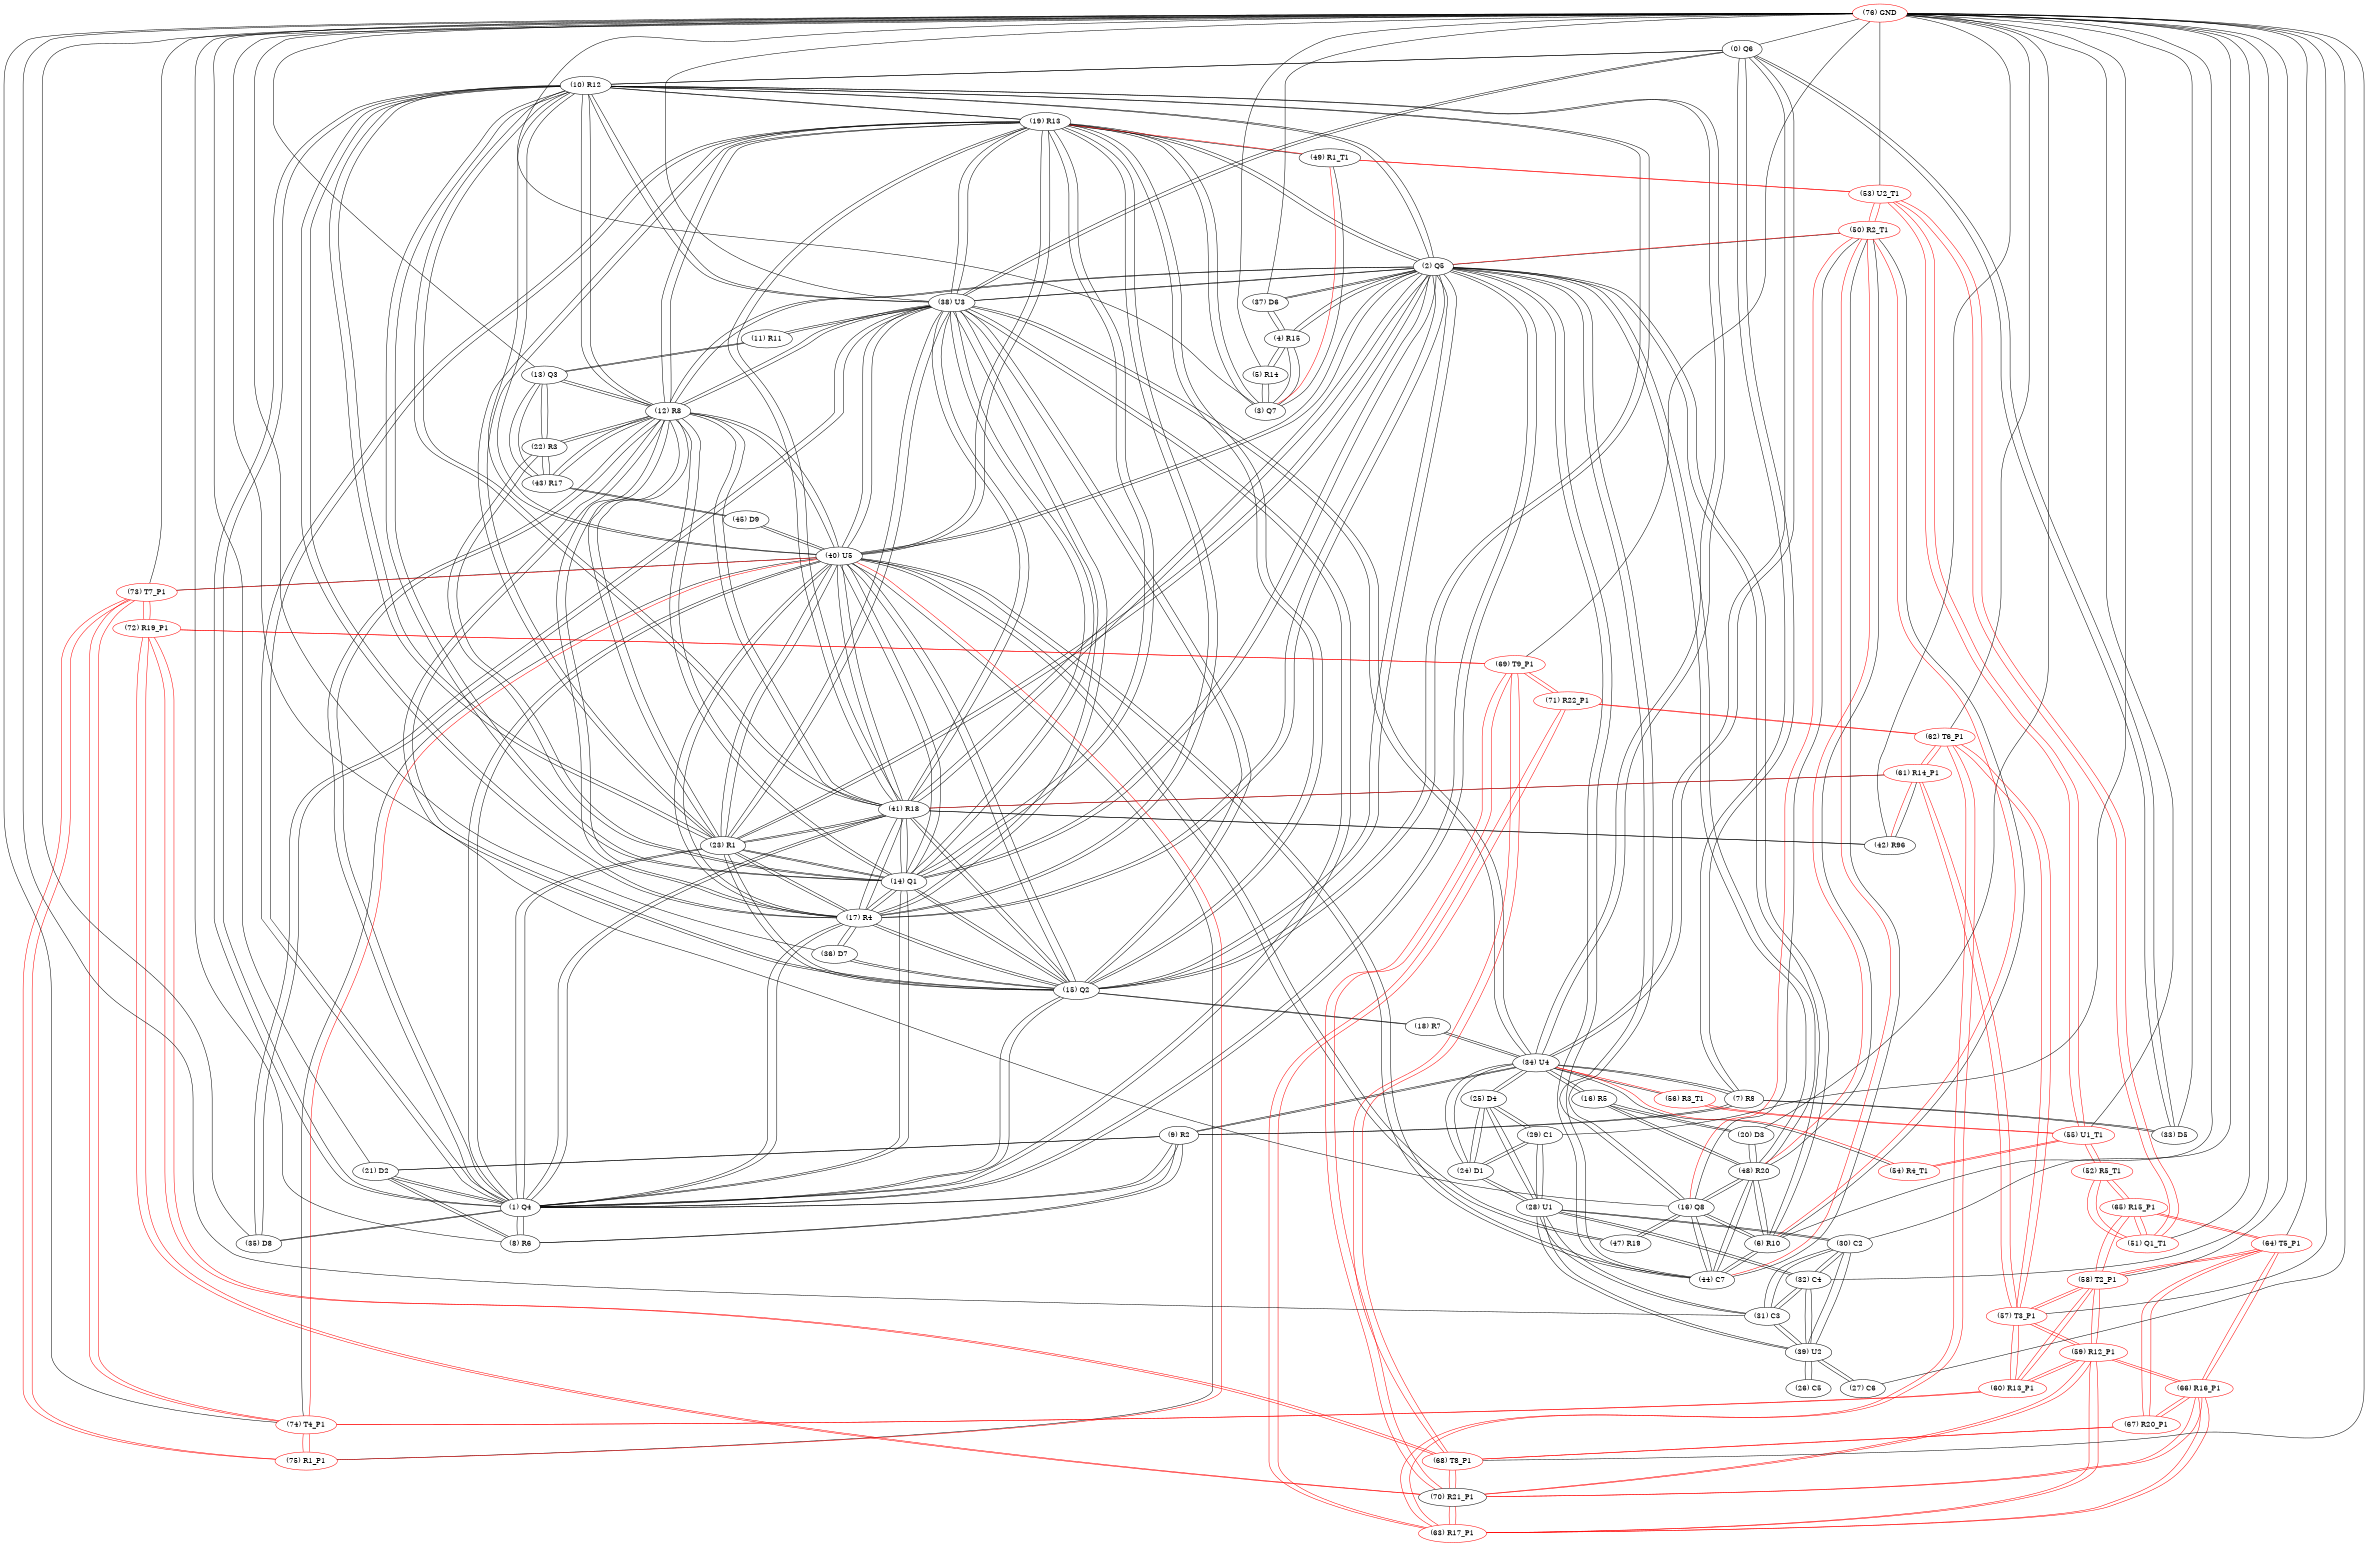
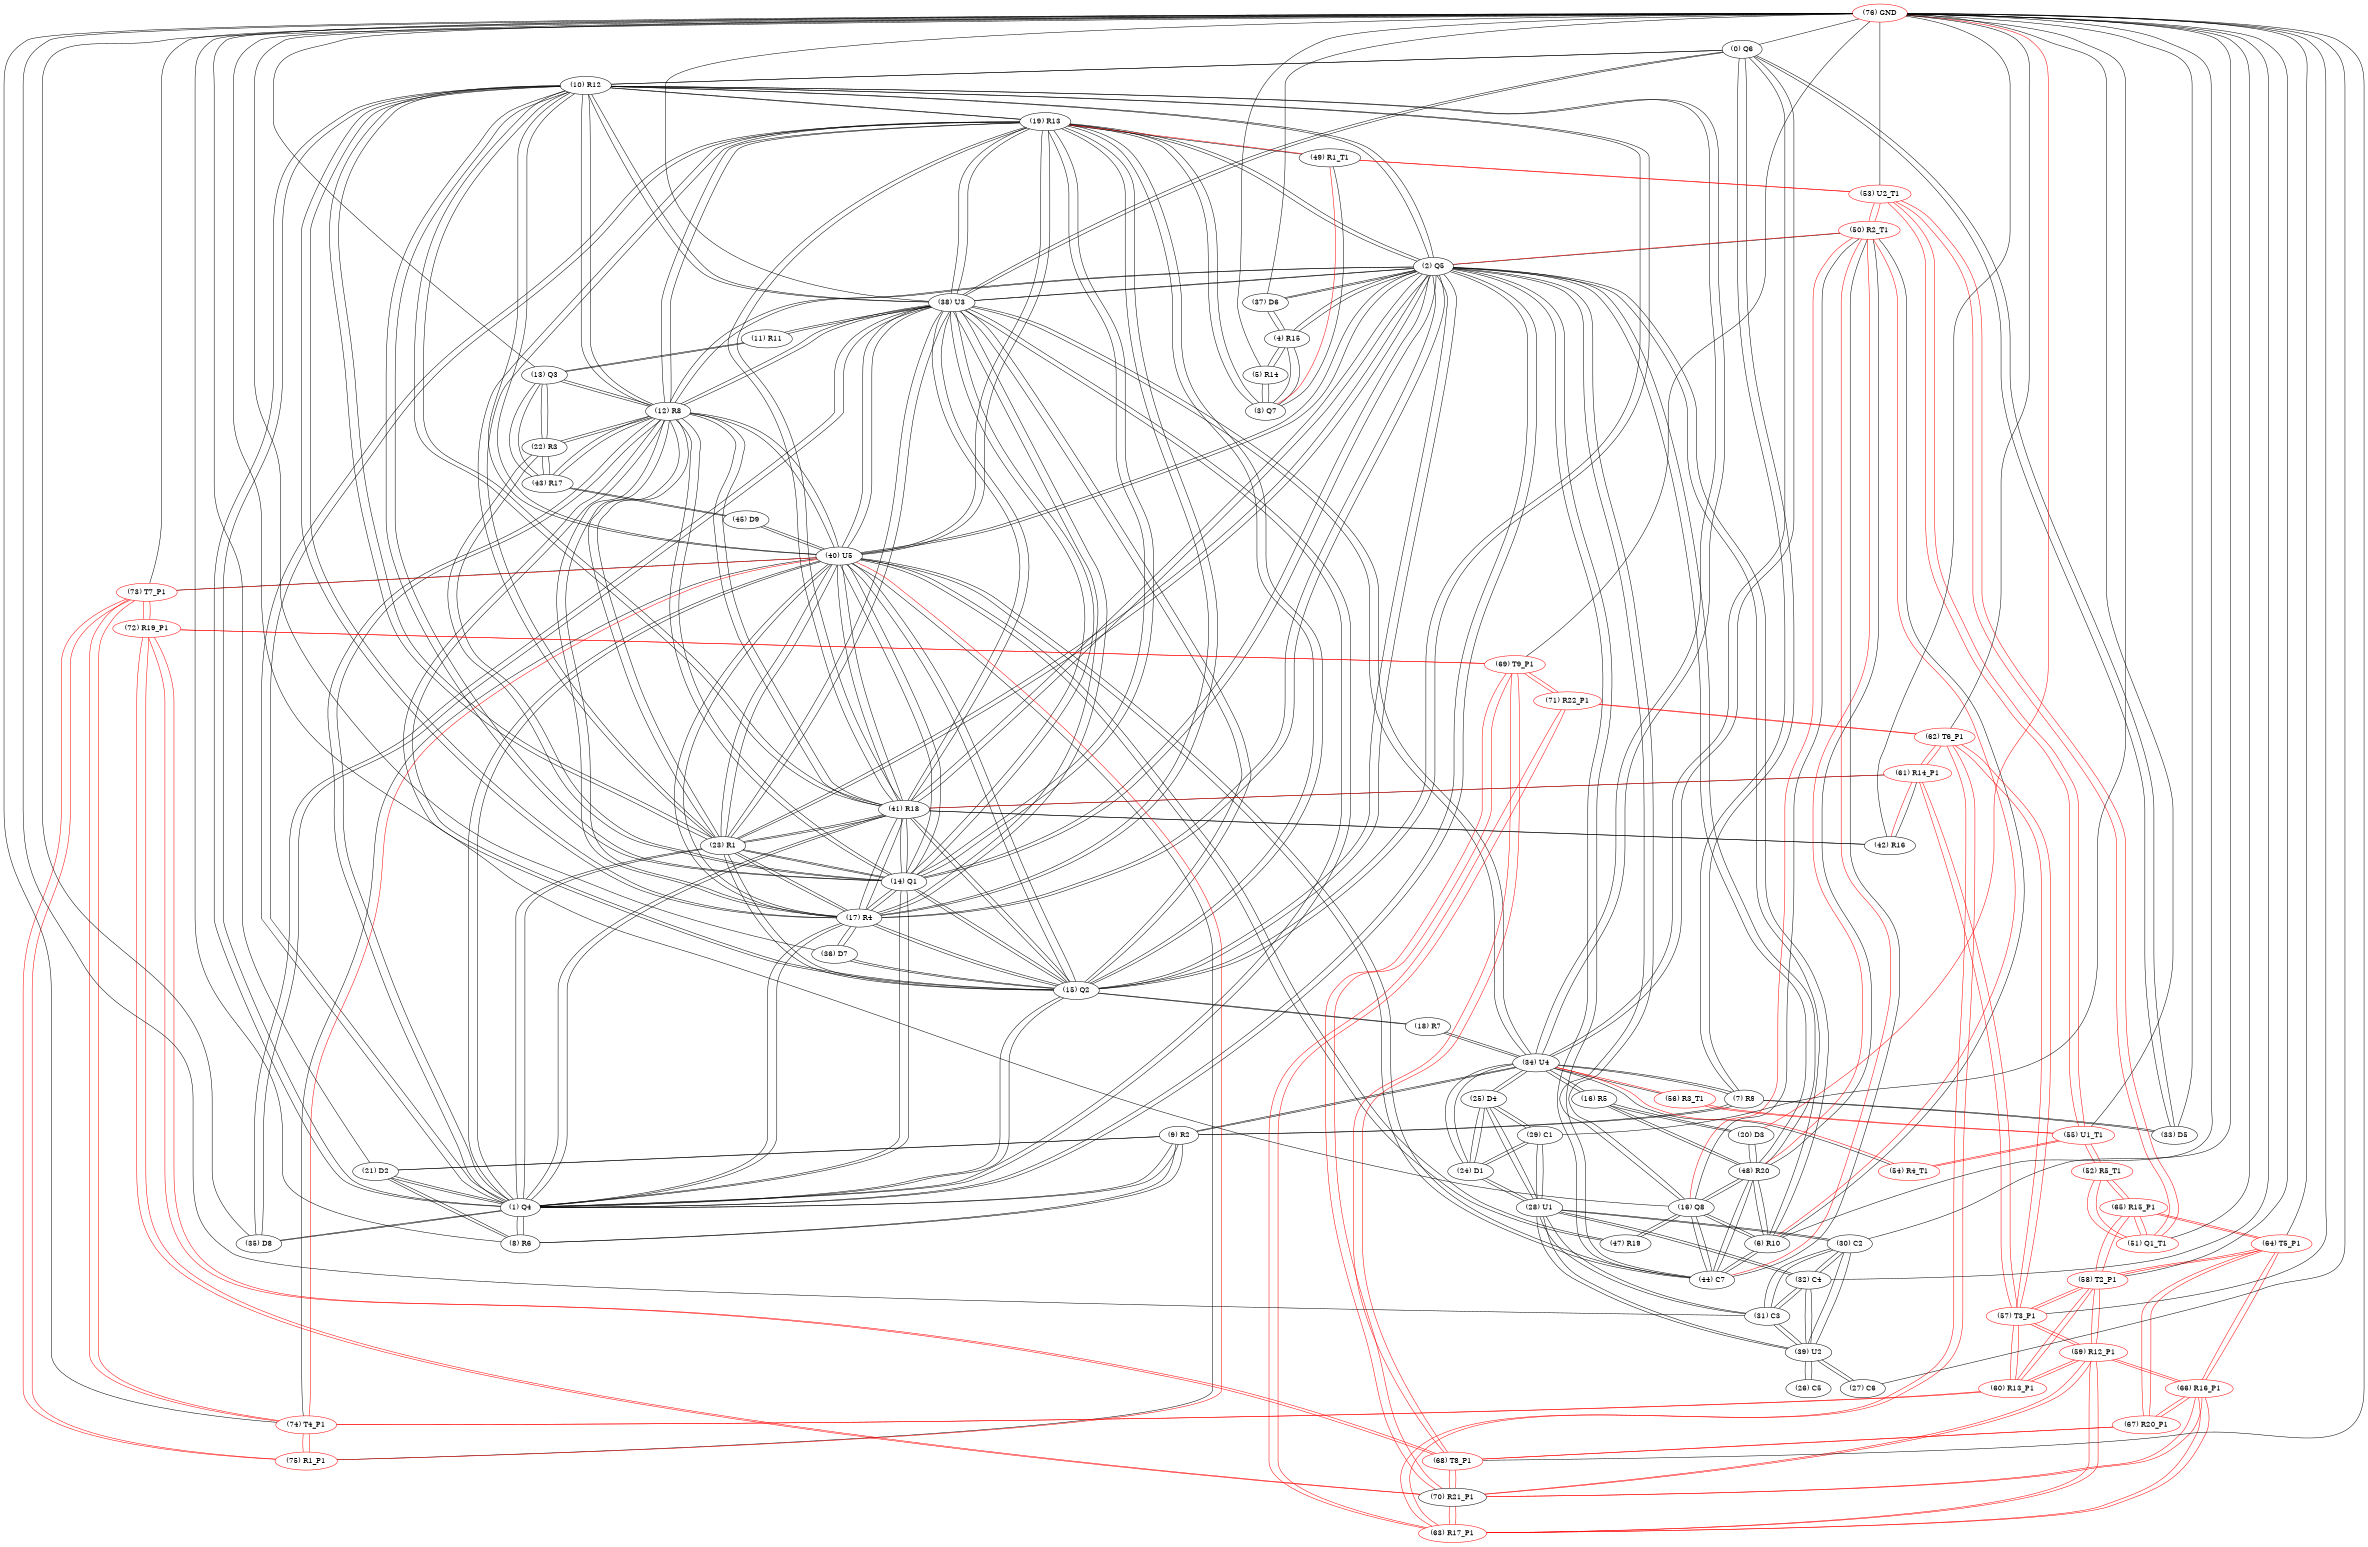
edge "(76) GND" -- "(3) Q7": removed
edge "(76) GND" -- "(20) D3": color black -> red
node "(42) R96": label "(42) R96" -> "(42) R16"
